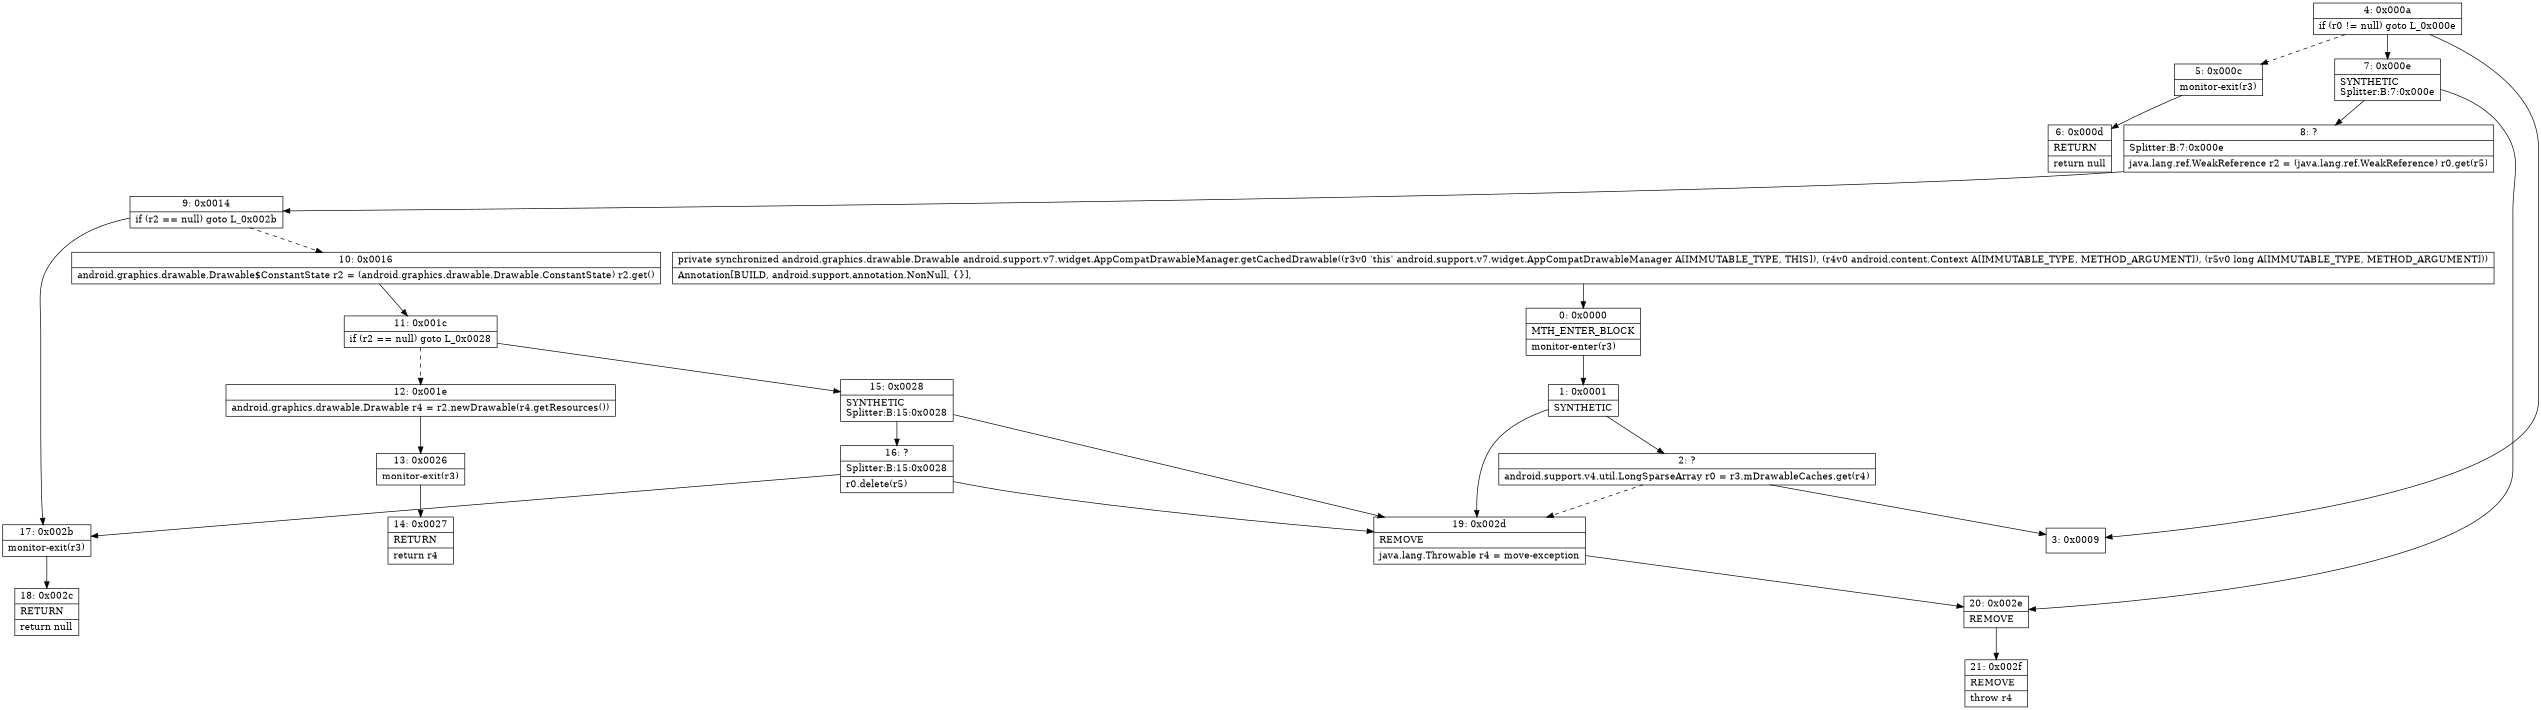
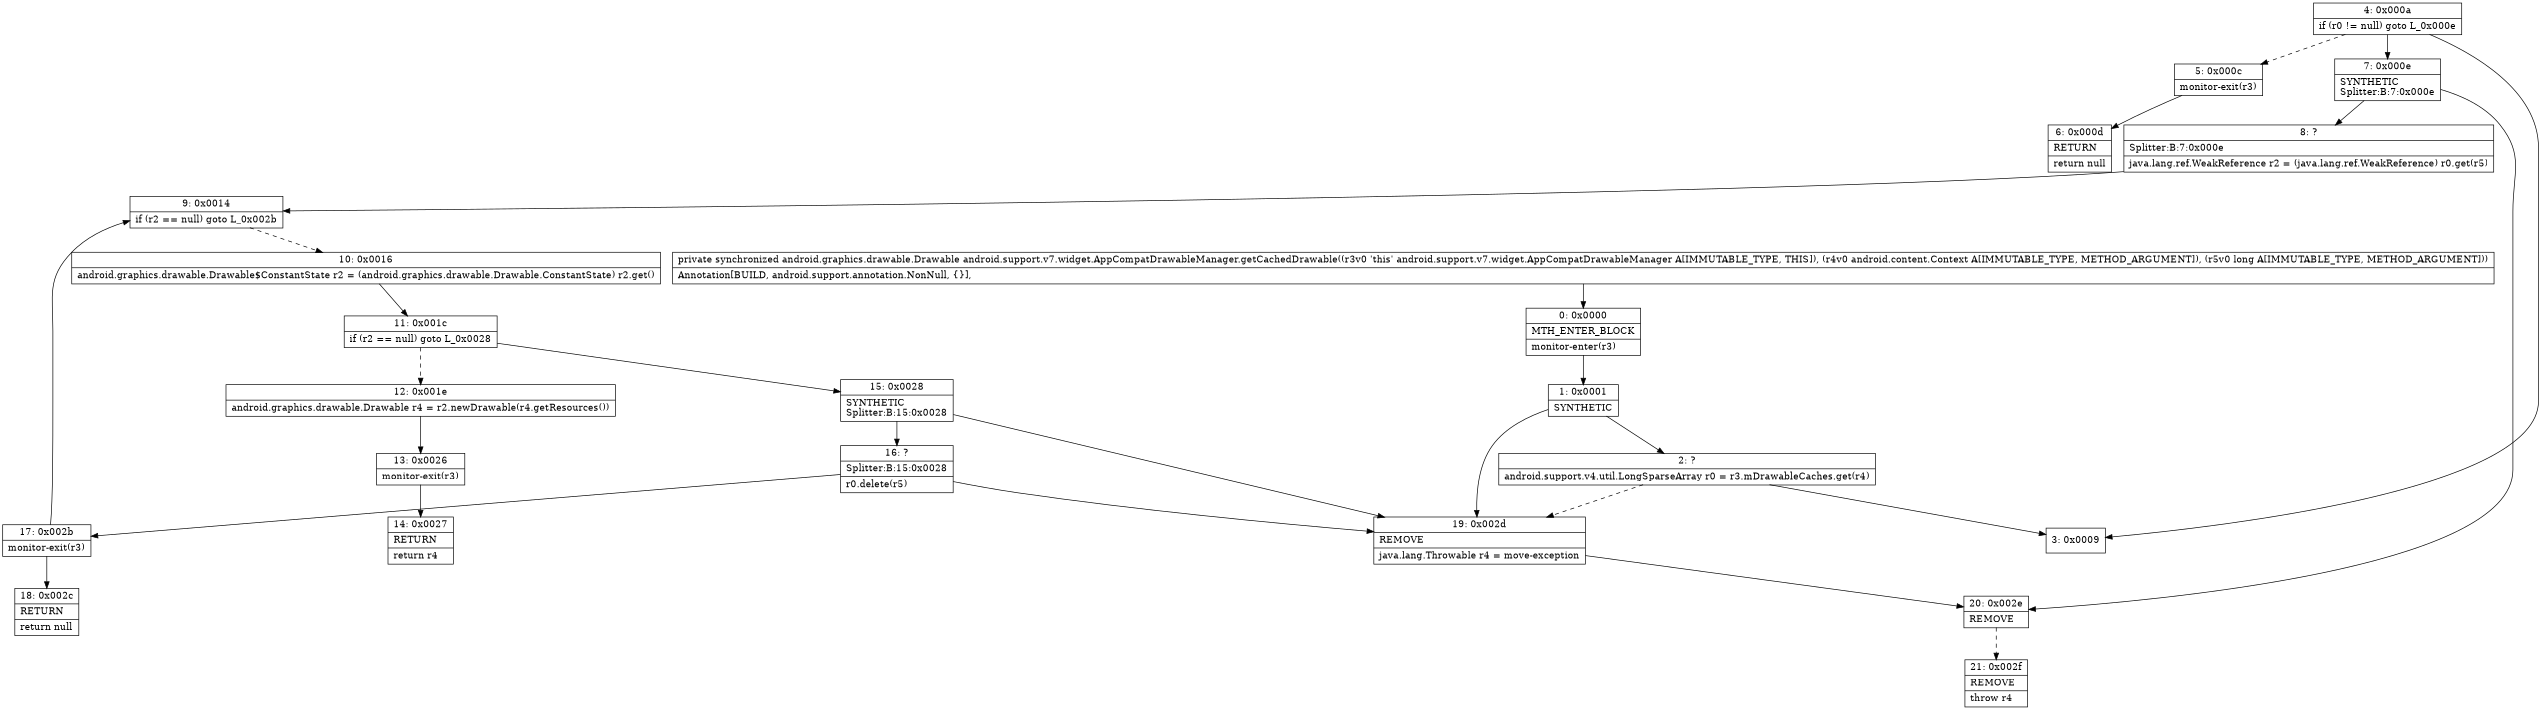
edge "9: 0x0014" -> "17: 0x002b": reversed
edge "20: 0x002e" -> "21: 0x002f": style solid -> dashed
